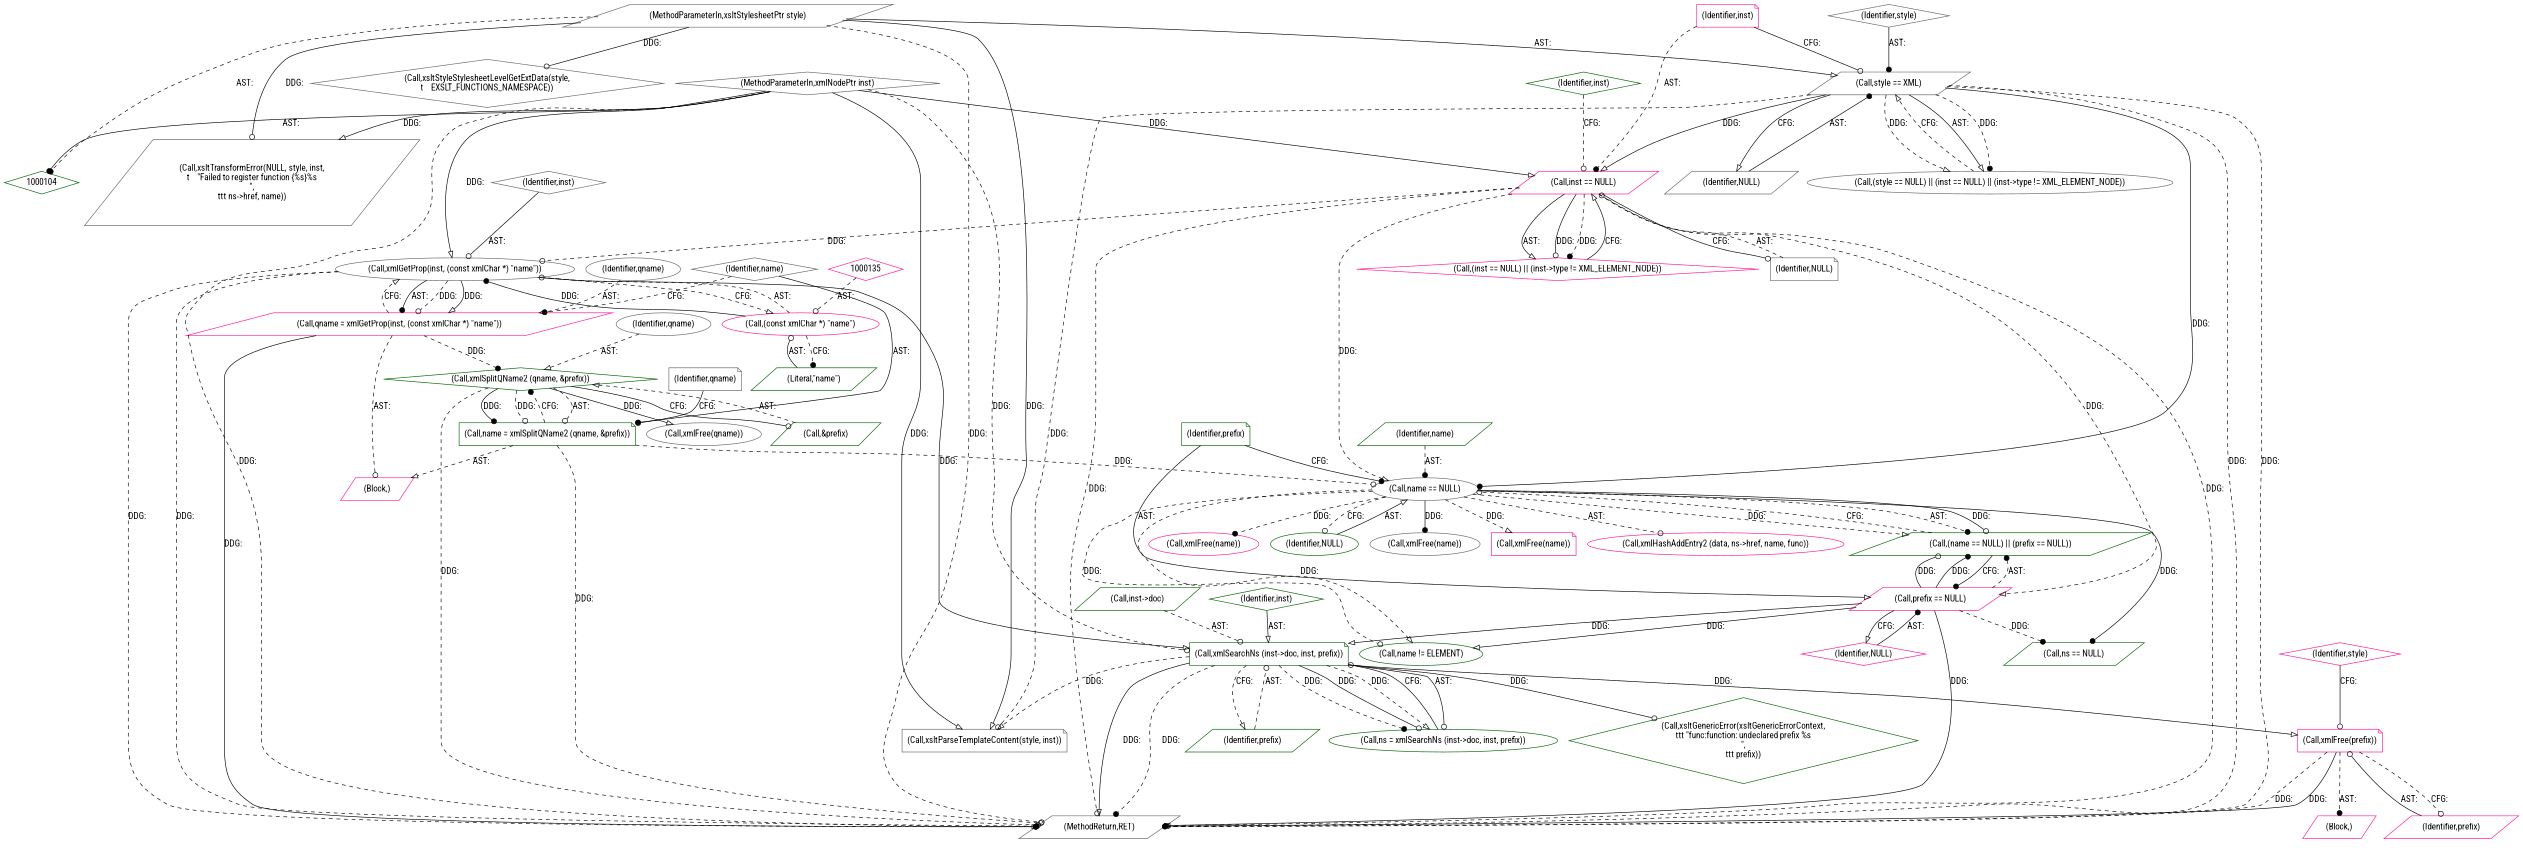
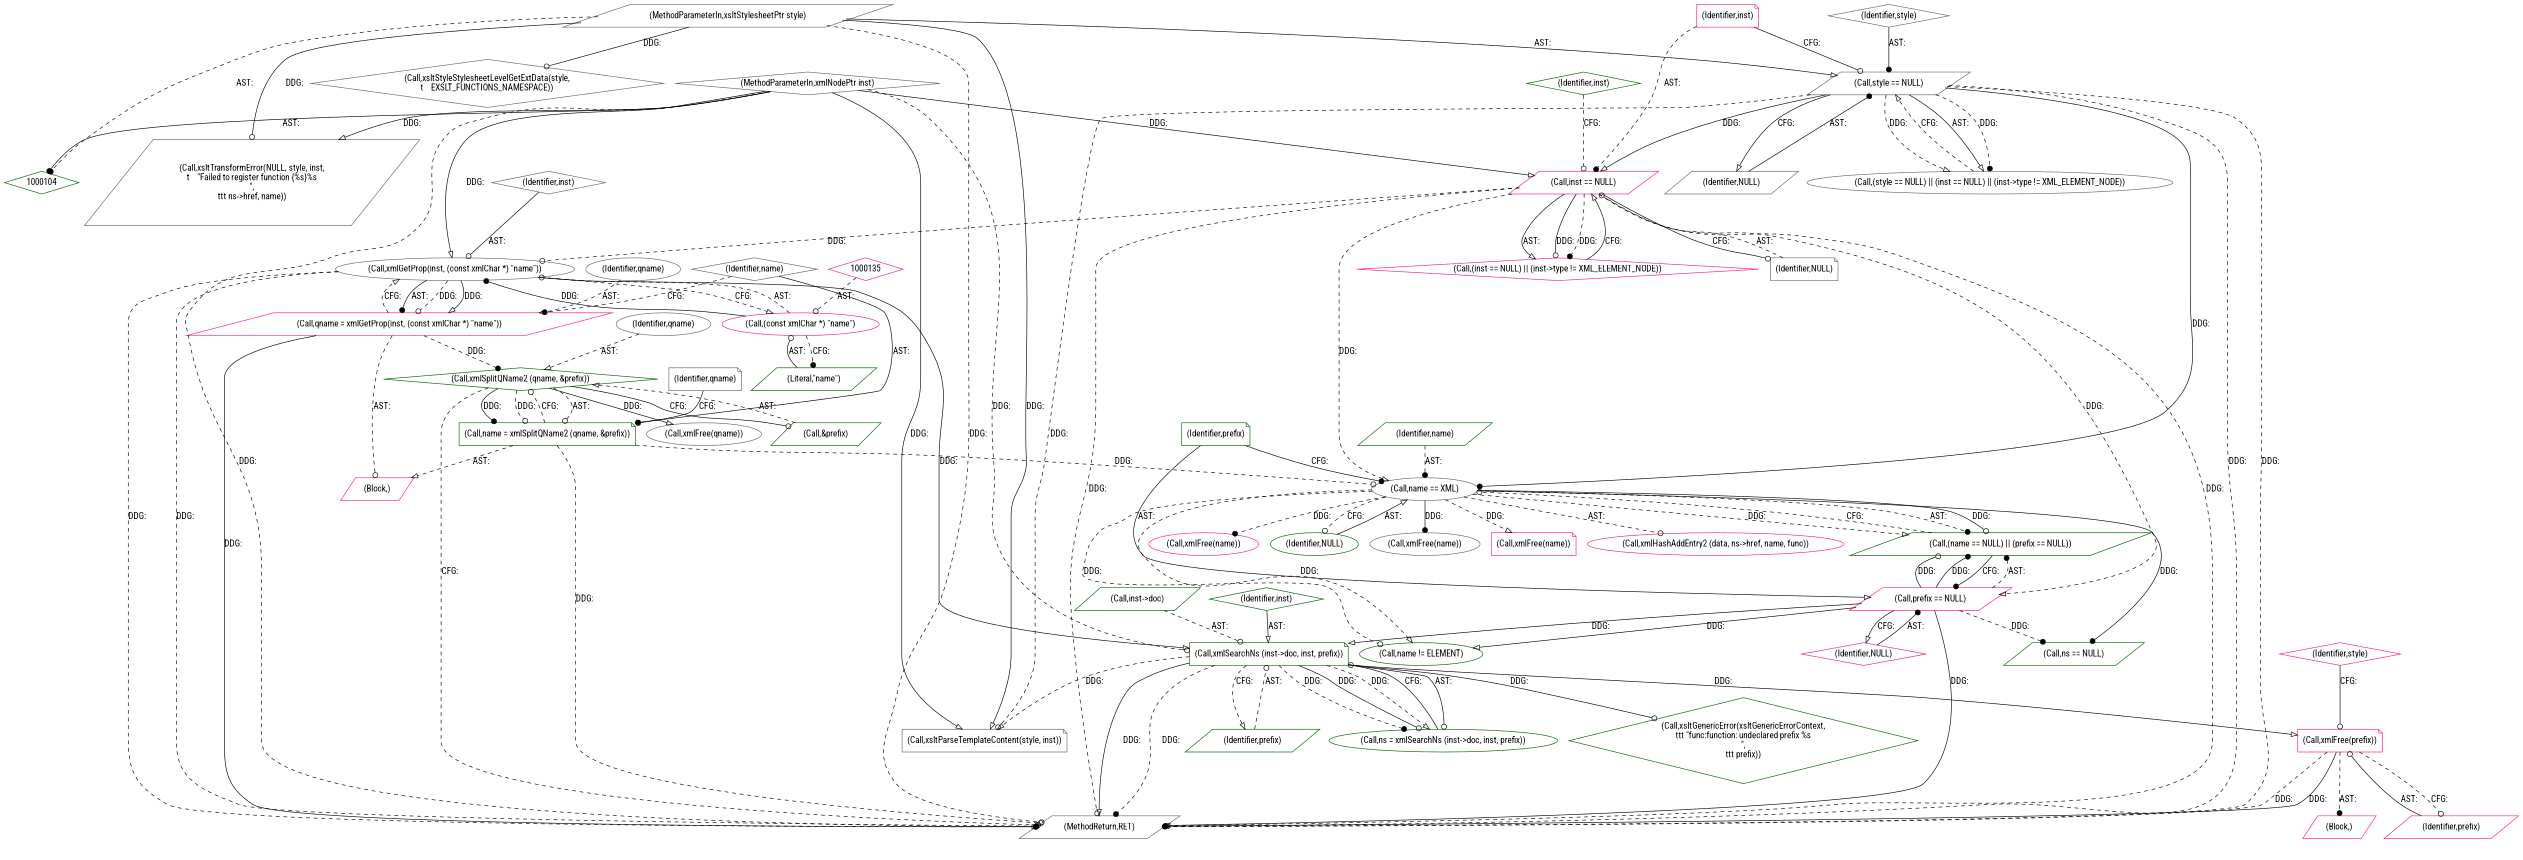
node "(Call,style == XML)": label "(Call,style == XML)" -> "(Call,style == NULL)"
edge "(Call,name = xmlSplitQName2 (qname, &prefix))" -> "(Call,xmlSplitQName2 (qname, &prefix))": arrowhead dot -> odot
node "(Call,name == NULL)": label "(Call,name == NULL)" -> "(Call,name == XML)"
edge "(Call,xmlSplitQName2 (qname, &prefix))" -> "(MethodReturn,RET)": label "DDG: " -> "CFG: "
